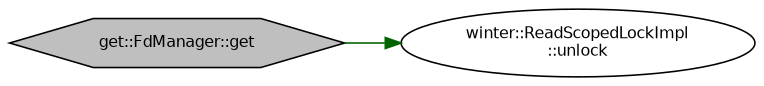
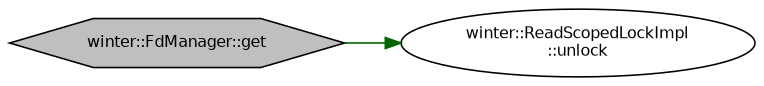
node "get::FdManager::get": label "get::FdManager::get" -> "winter::FdManager::get"
